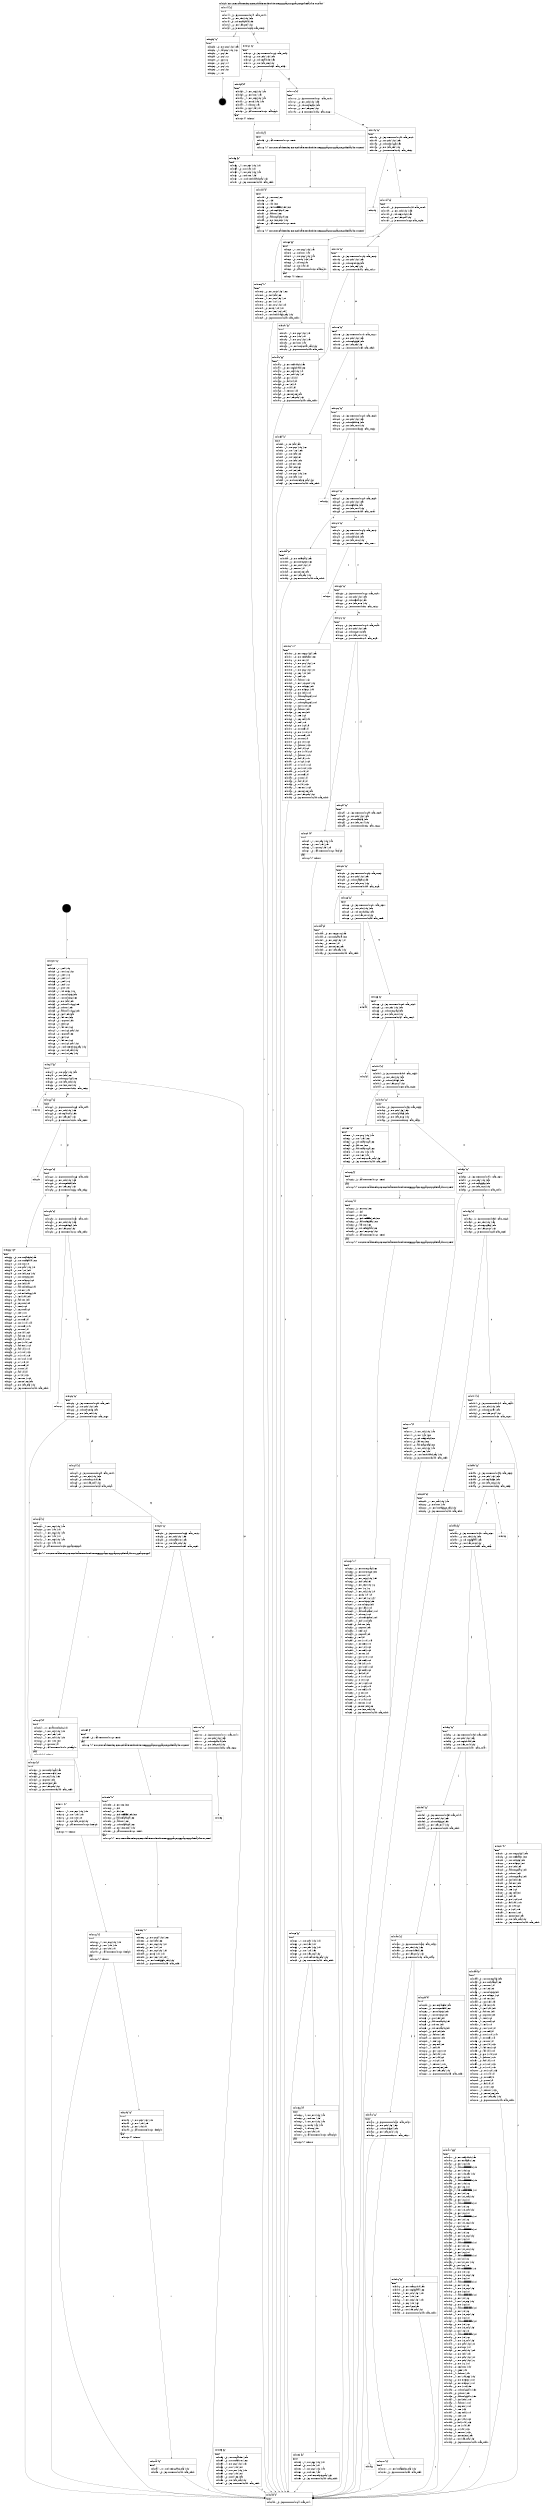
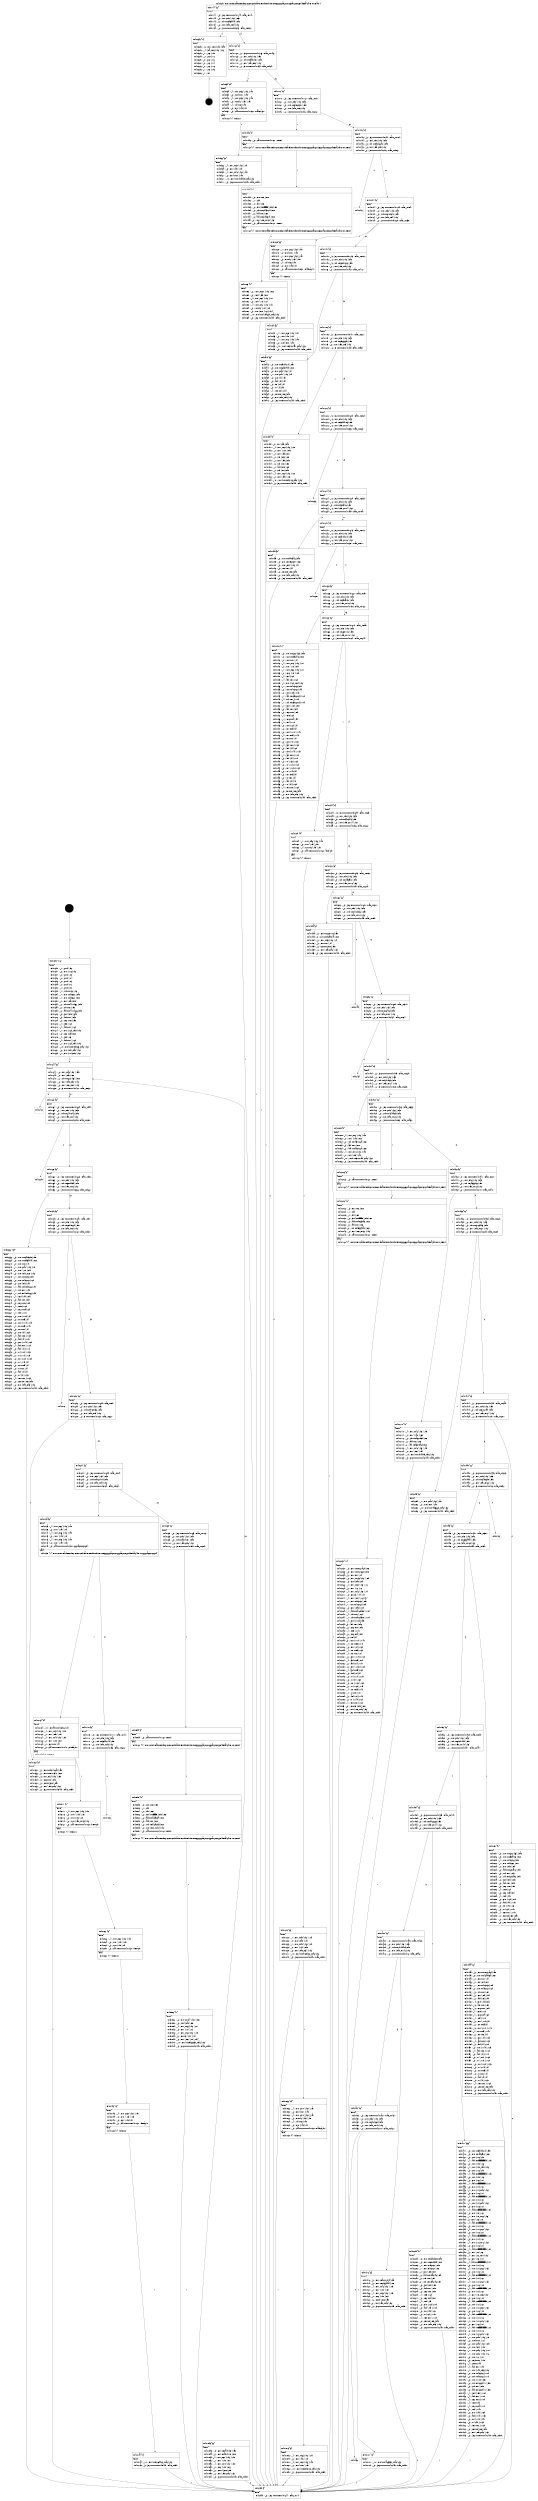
edge "0x4016f0 [28]" -> "0x40170c [28]": now "0x40213a [26]" -> "0x40170c [28]"
edge "0x402186 [15]" -> "0x4024db [5]": now "0x401ee6 [41]" -> "0x4024db [5]"
